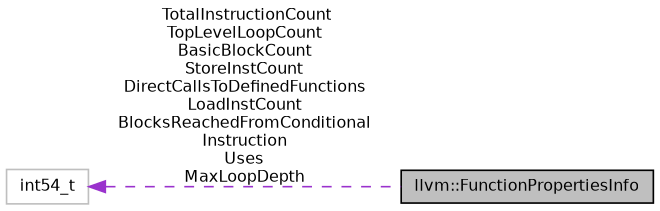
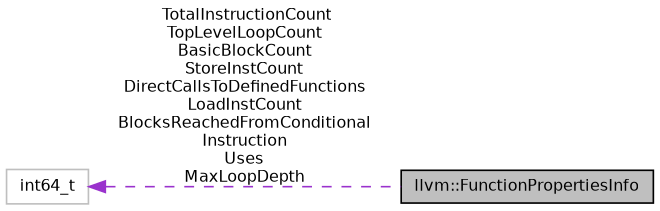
node "int54_t": label "int54_t" -> "int64_t"
